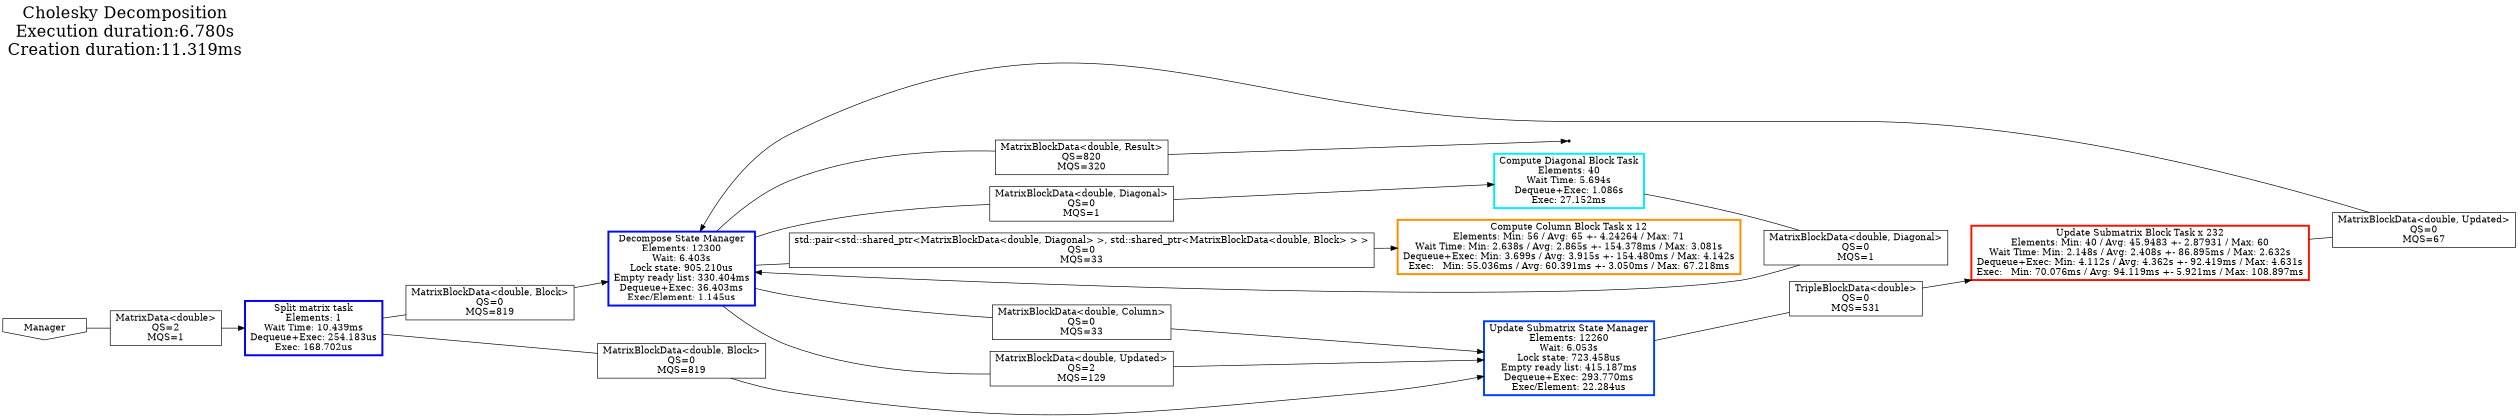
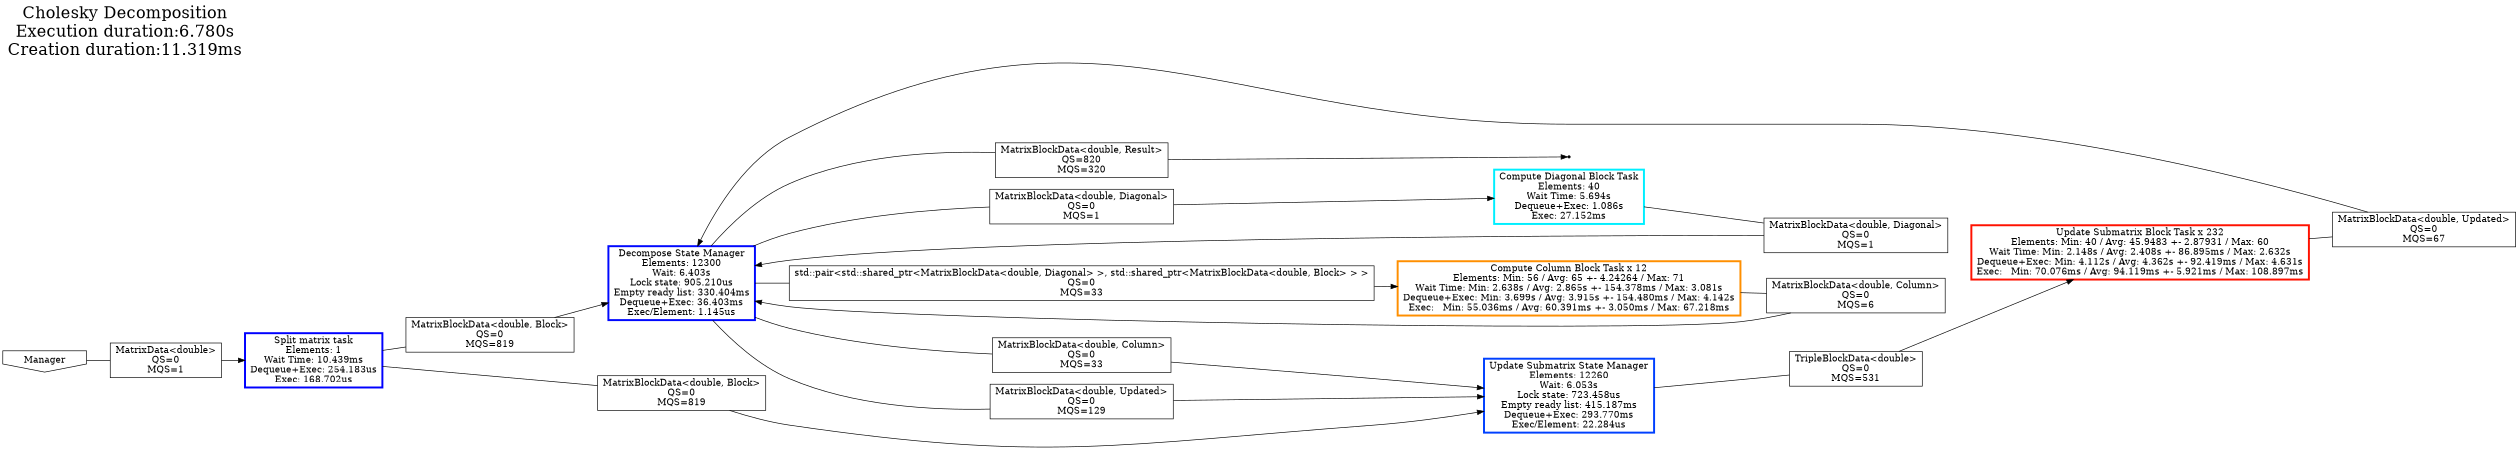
node "MatrixBlockData<double, Column> QS=0 MQS=6": added
node "MatrixData<double> QS=2 MQS=1": label "MatrixData<double> QS=2 MQS=1" -> "MatrixData<double> QS=0 MQS=1"
node "MatrixBlockData<double, Updated> QS=2 MQS=129": label "MatrixBlockData<double, Updated> QS=2 MQS=129" -> "MatrixBlockData<double, Updated> QS=0 MQS=129"
